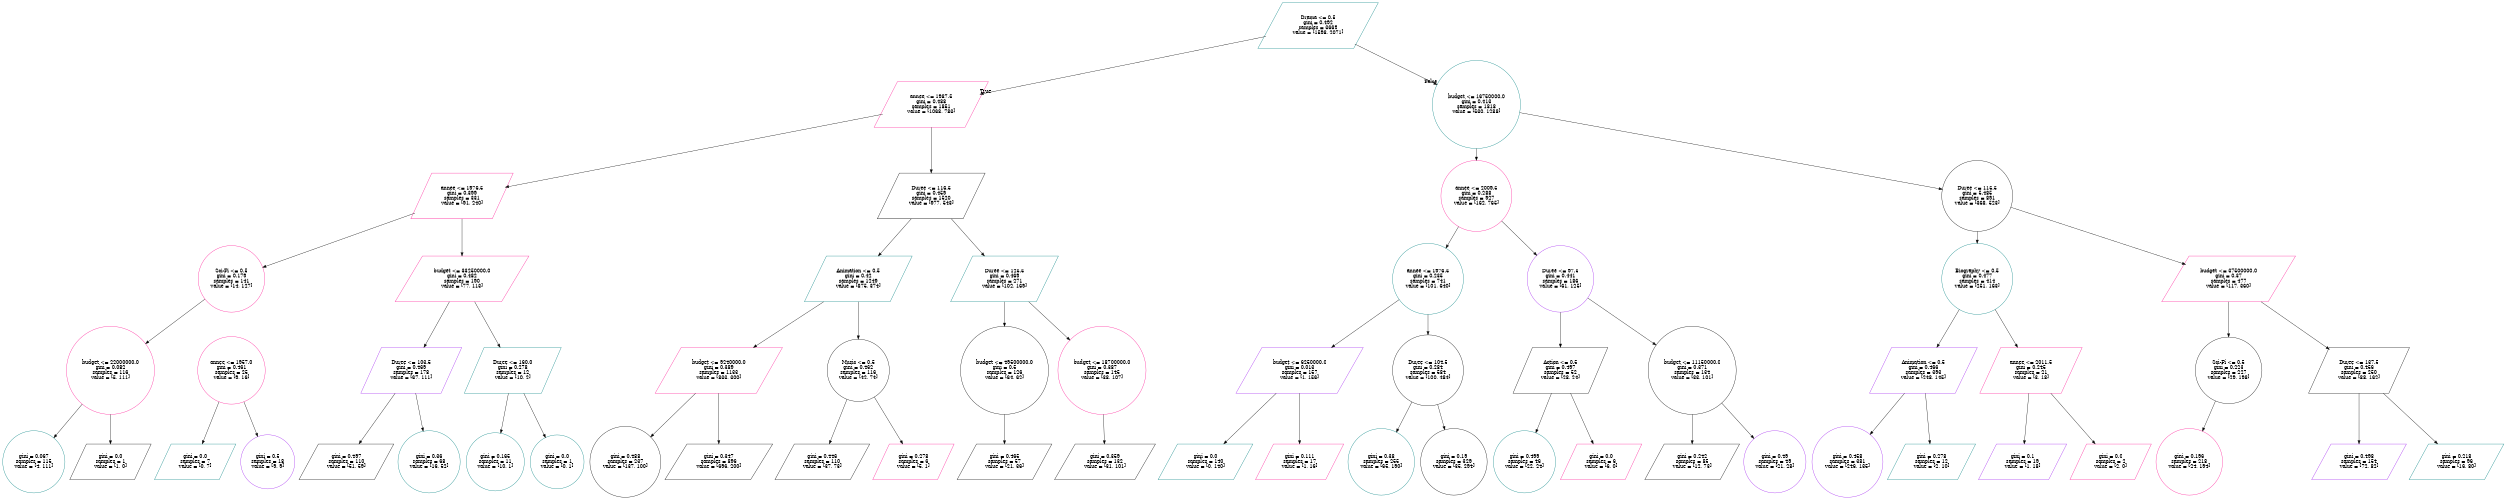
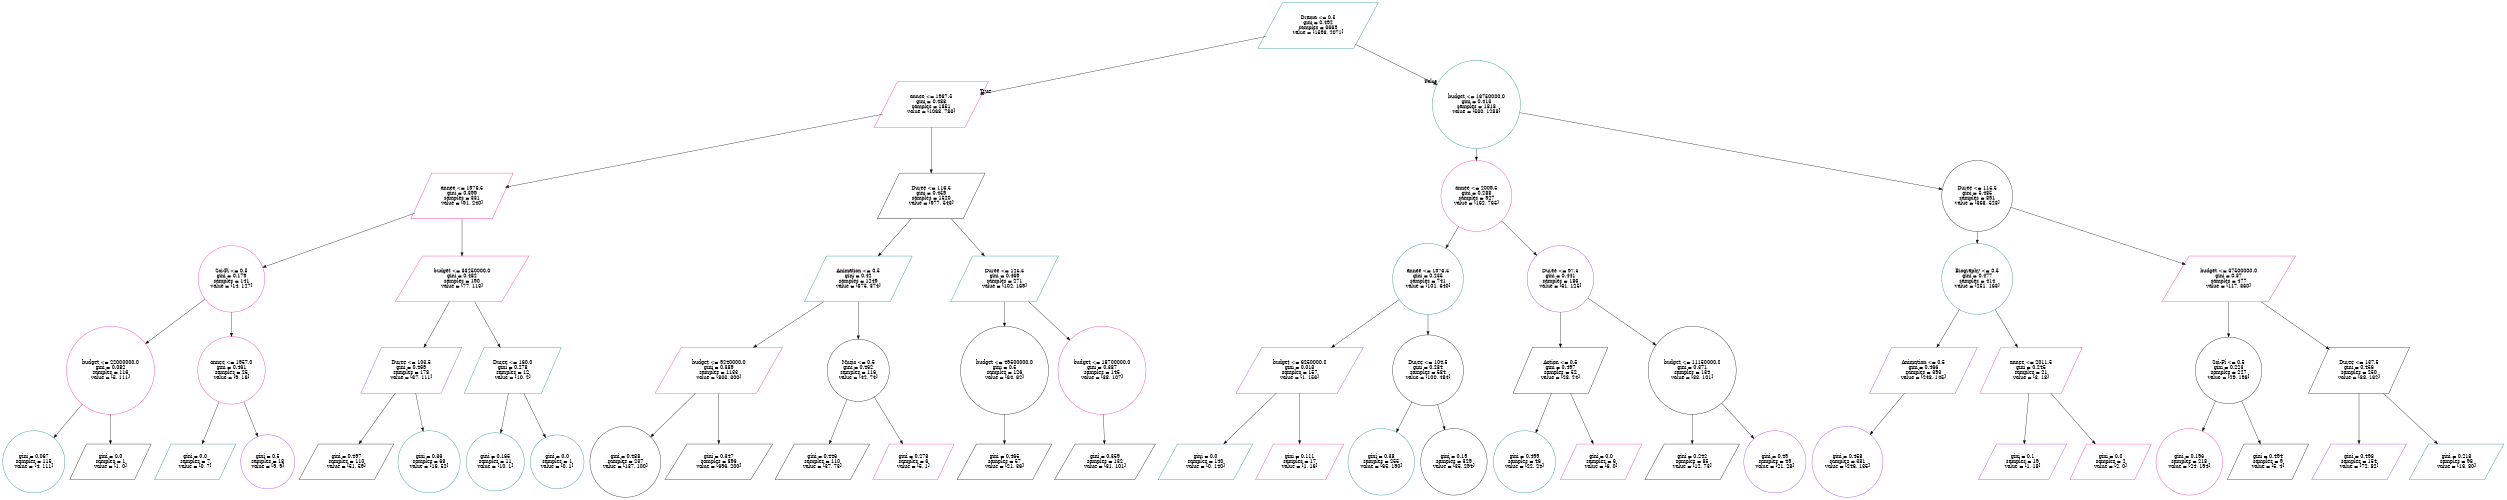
edge "Sci-Fi <= 0.5 gini = 0.179 samples = 141 value = [14, 127]" -> "annee <= 1957.0 gini = 0.461 samples = 25 value = [9, 16]": added
node "gini = 0.278 samples = 12 value = [2, 10]": removed
node "gini = 0.494 samples = 9 value = [5, 4]": added
